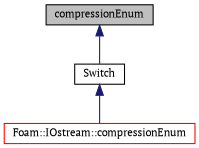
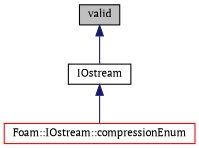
node "compressionEnum": label "compressionEnum" -> "valid"
node "Switch": label "Switch" -> "IOstream"
